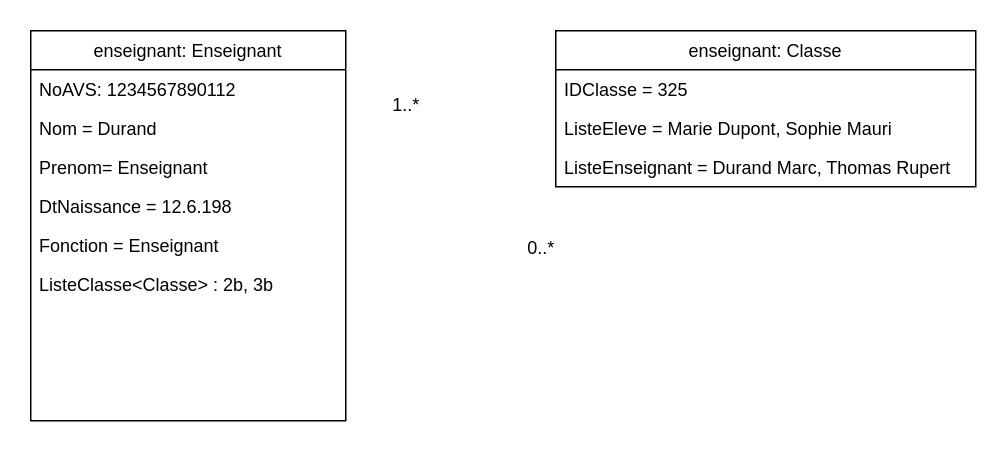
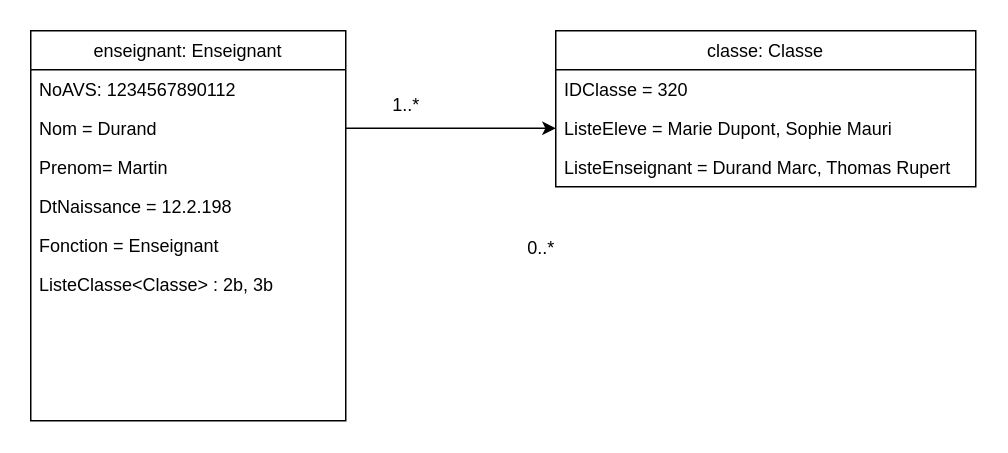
node "enseignant: Classe": label "enseignant: Classe" -> "classe: Classe"
node "IDClasse = 325": label "IDClasse = 325" -> "IDClasse = 320"
edge "Nom = Durand" -> "ListeEleve = Marie Dupont, Sophie Mauri": added
node "Prenom= Enseignant": label "Prenom= Enseignant" -> "Prenom= Martin"
node "DtNaissance = 12.6.198": label "DtNaissance = 12.6.198" -> "DtNaissance = 12.2.198"
